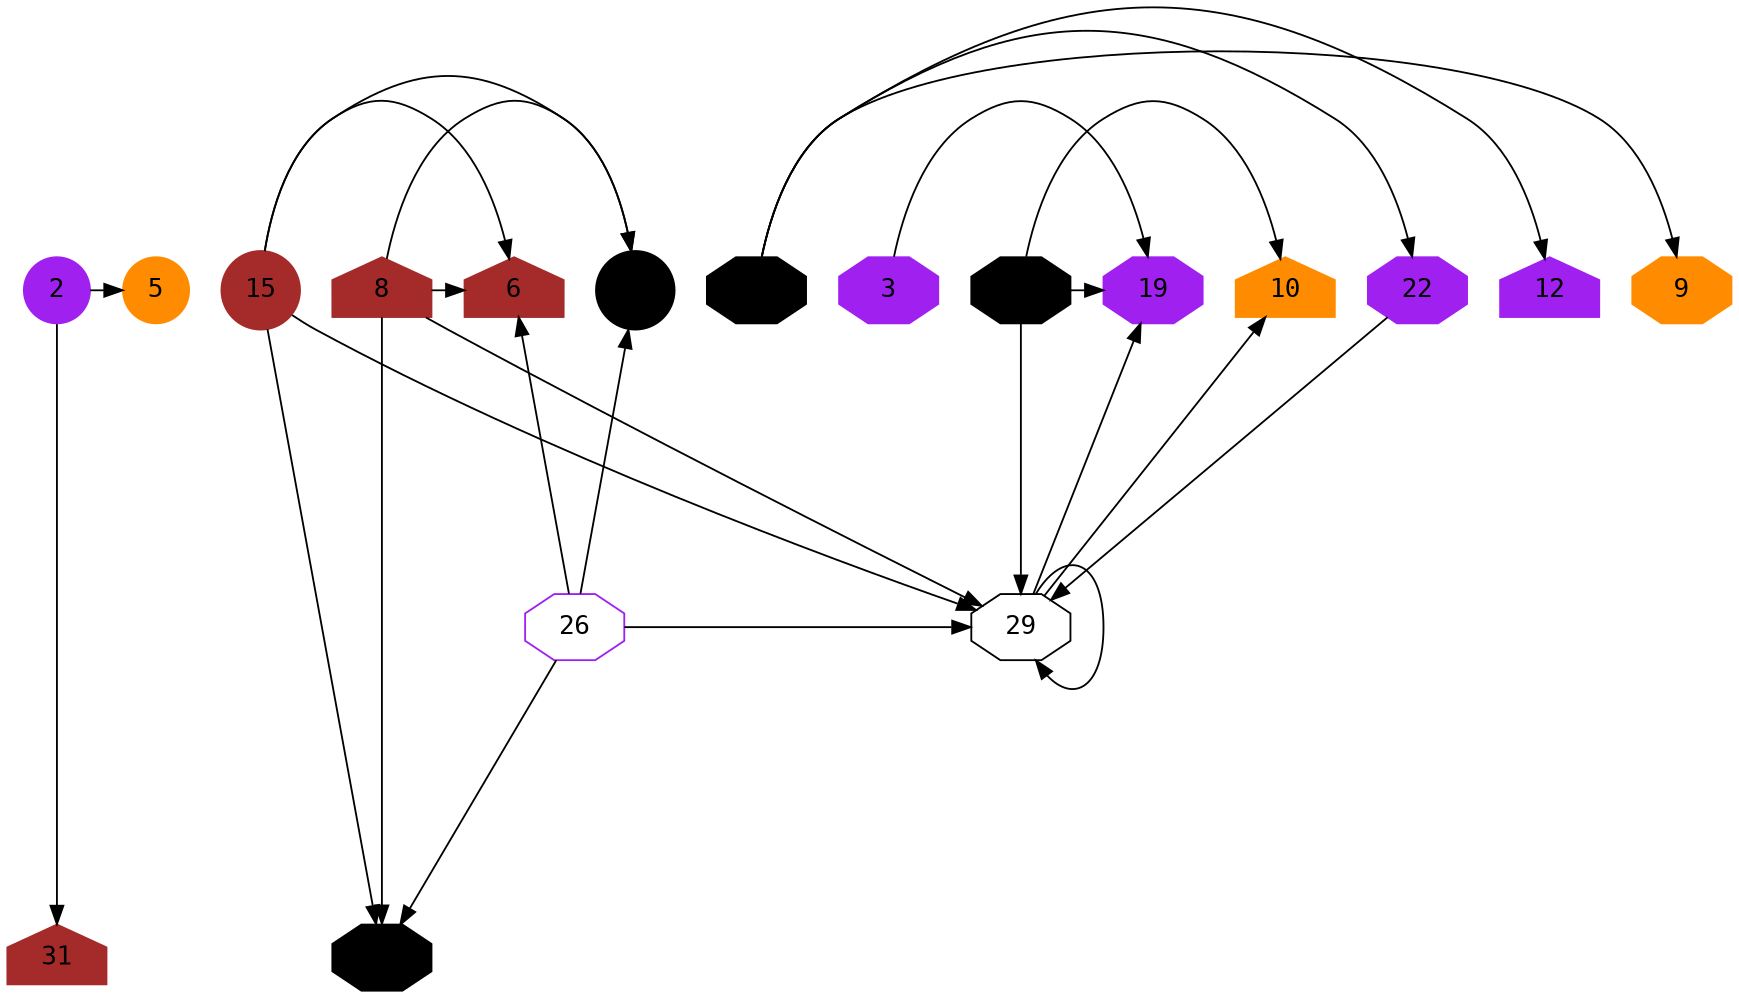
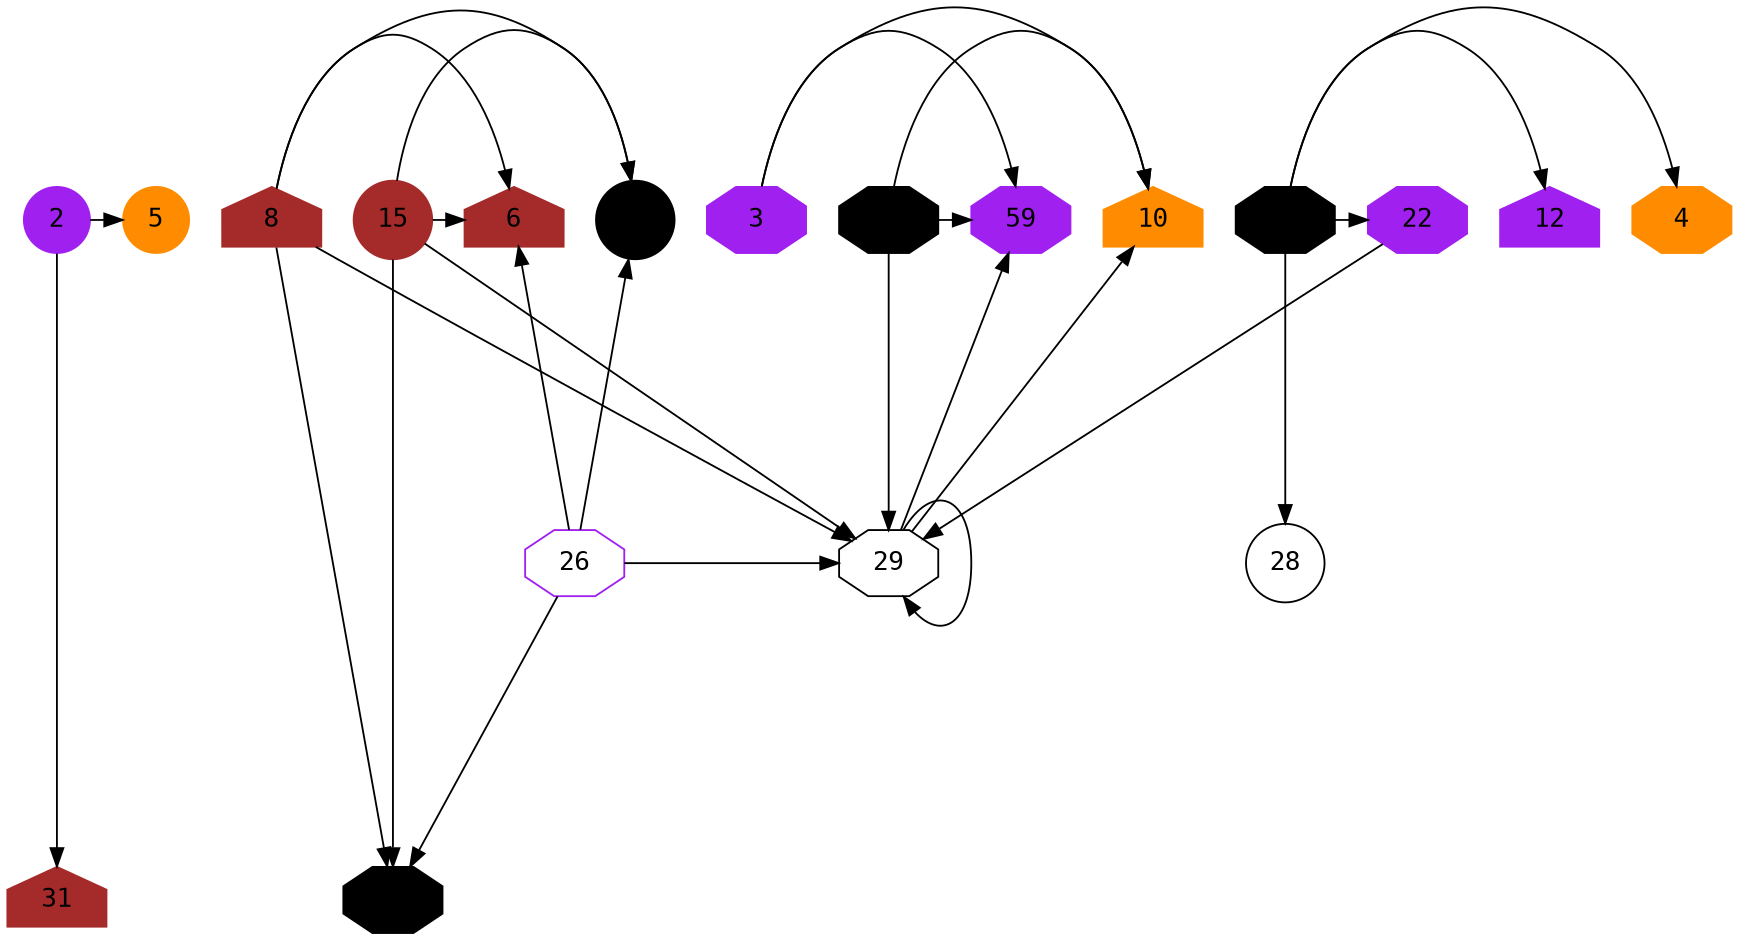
edge "3" -> "10": added
node "19": label "19" -> "59"
node "9": label "9" -> "4"
node "28": added
